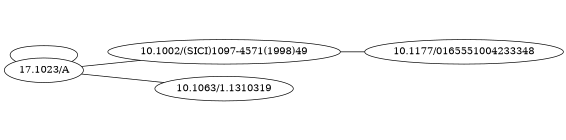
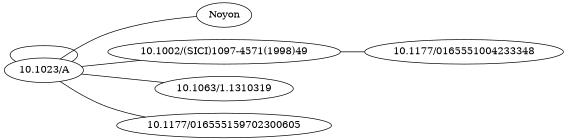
node "Noyon": added
node "17.1023/A": label "17.1023/A" -> "10.1023/A"
node "10.1177/016555159702300605": added
